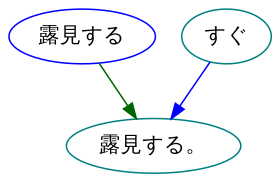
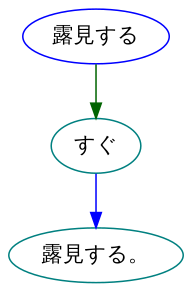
edge "露見する" -> "露見する。": now "露見する" -> "すぐ"
